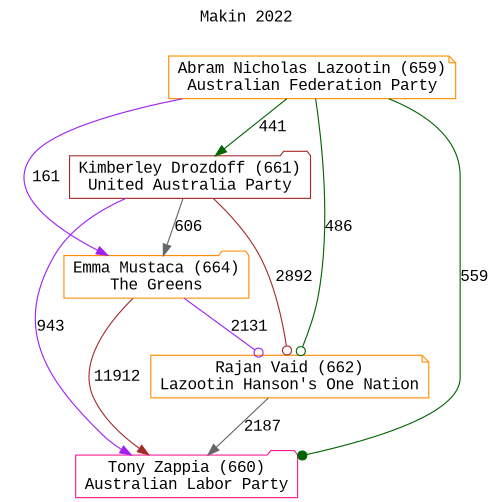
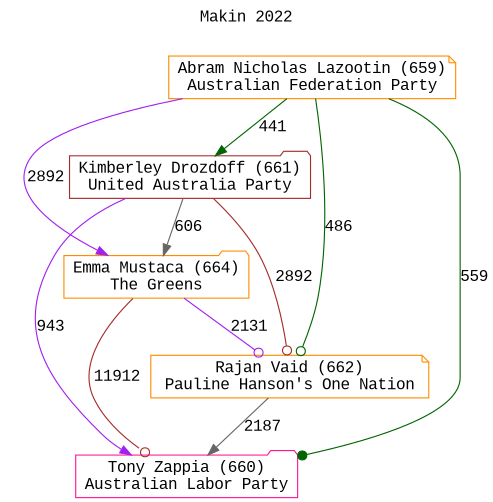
edge "Abram Nicholas Lazootin (659) Australian Federation Party" -> "Emma Mustaca (664) The Greens": label "161" -> "2892"
edge "Emma Mustaca (664) The Greens" -> "Tony Zappia (660) Australian Labor Party": arrowhead normal -> odot
node "Rajan Vaid (662) Lazootin Hanson's One Nation": label "Rajan Vaid (662) Lazootin Hanson's One Nation" -> "Rajan Vaid (662) Pauline Hanson's One Nation"
